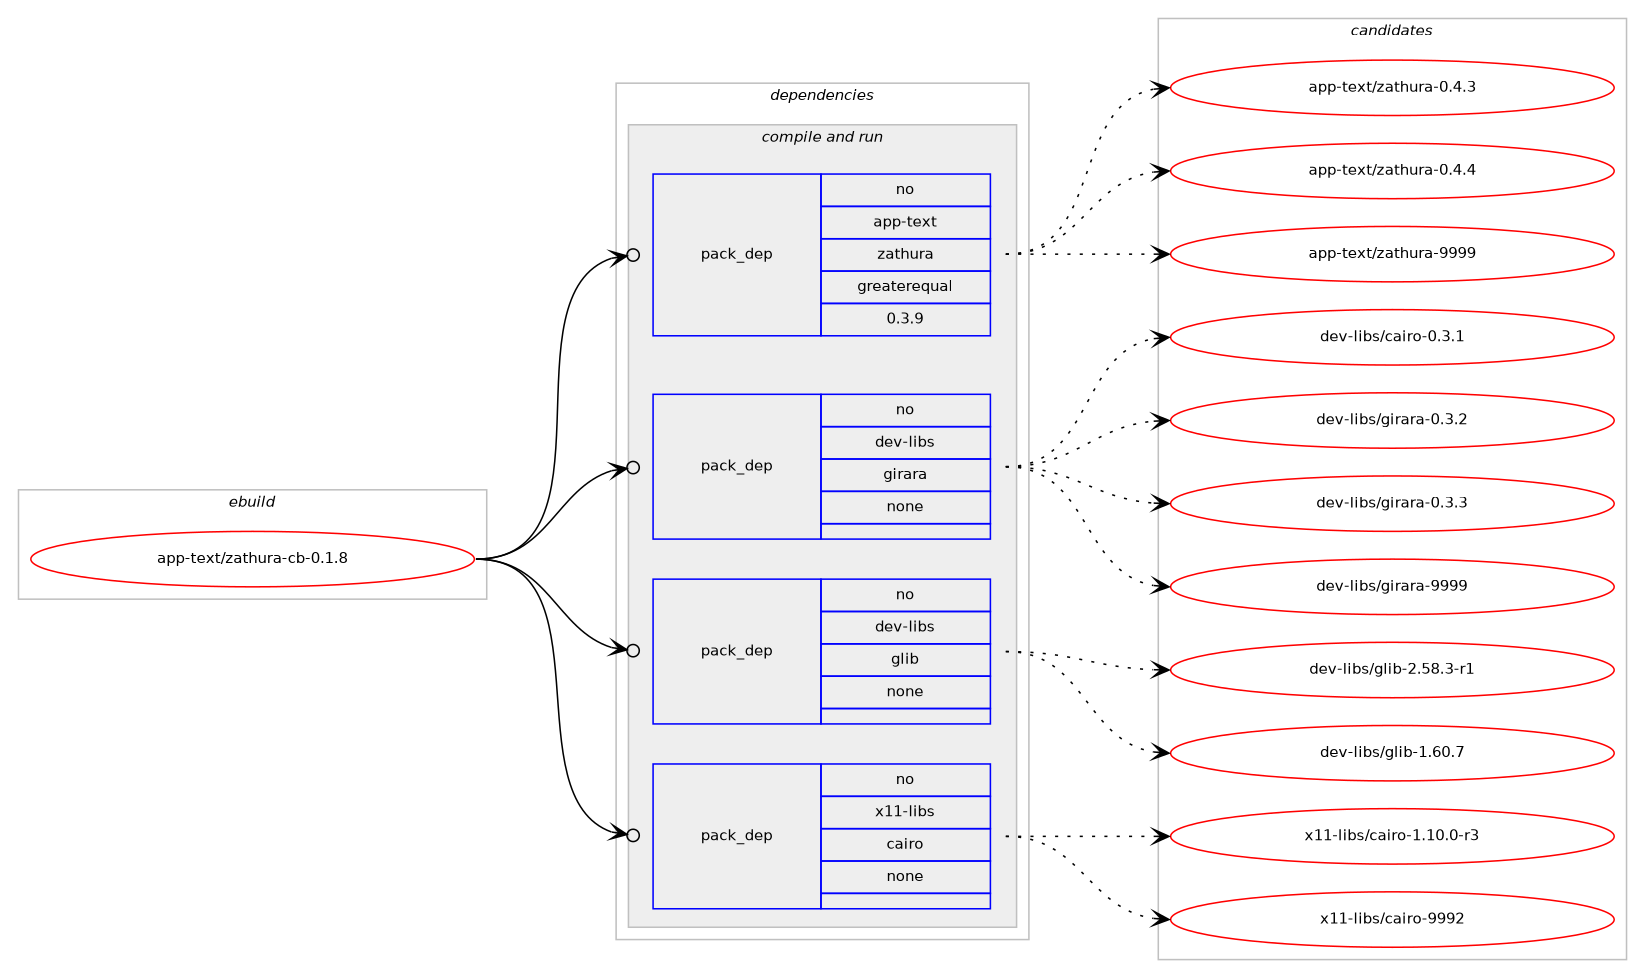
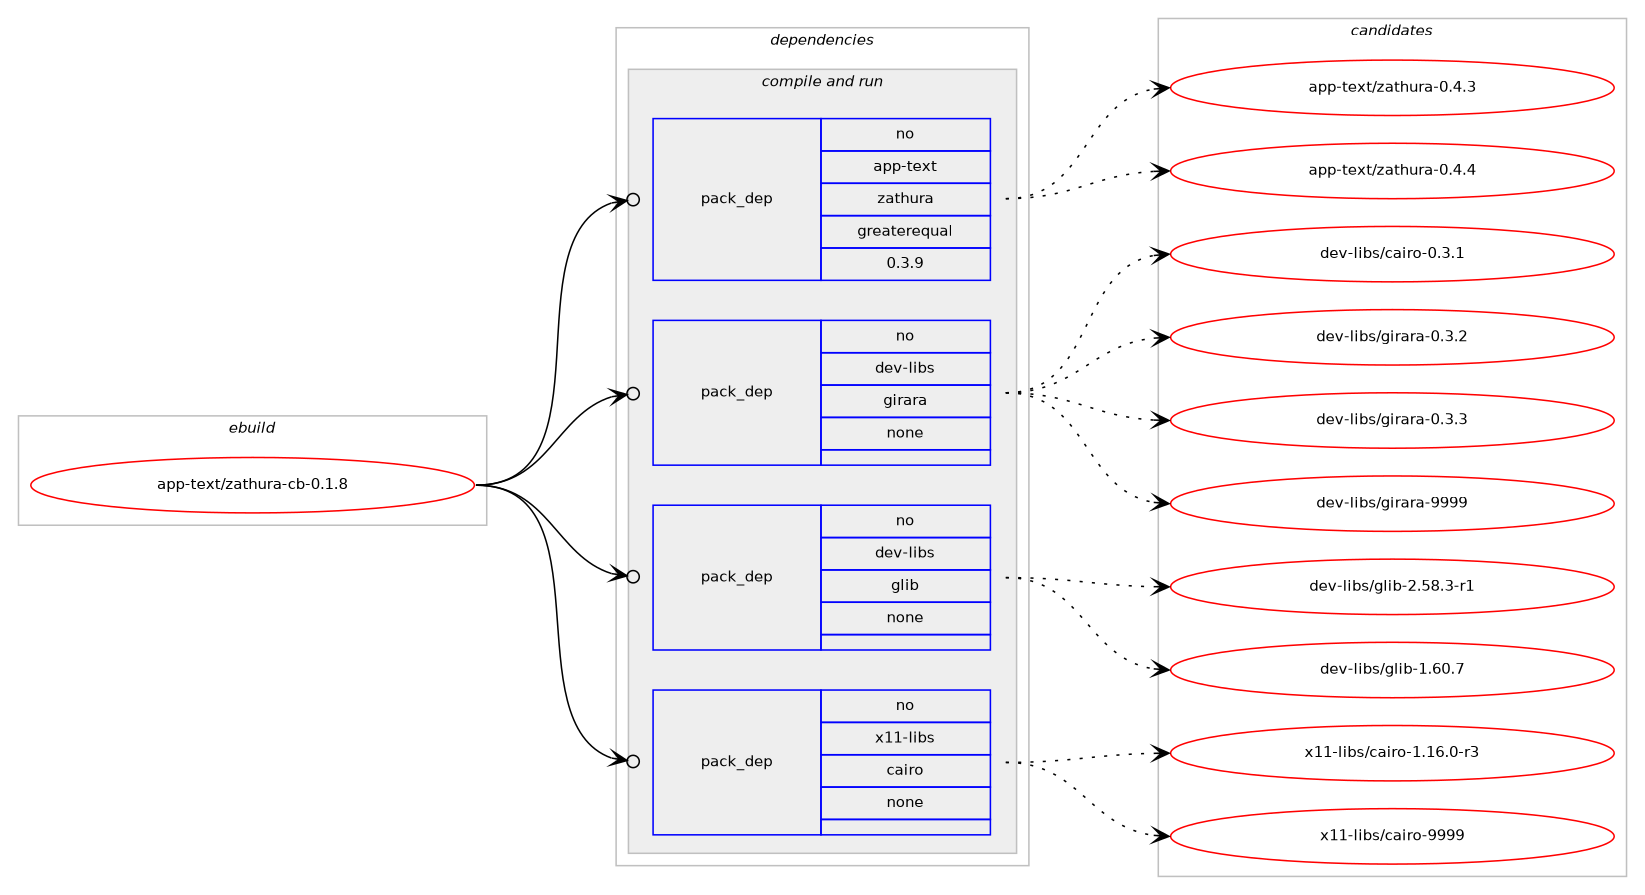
node "app-text/zathura-9999": removed
node "x11-libs/cairo-1.10.0-r3": label "x11-libs/cairo-1.10.0-r3" -> "x11-libs/cairo-1.16.0-r3"
node "x11-libs/cairo-9992": label "x11-libs/cairo-9992" -> "x11-libs/cairo-9999"
